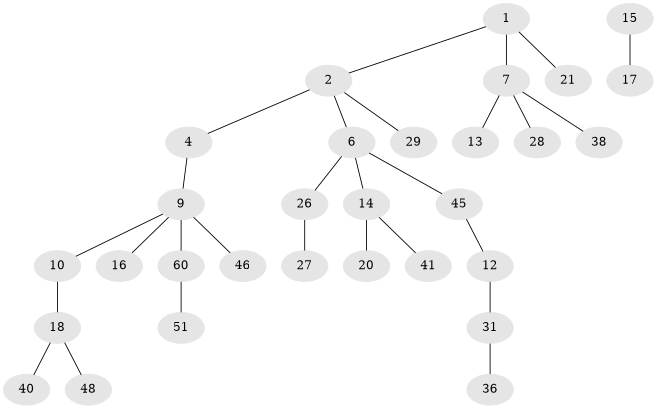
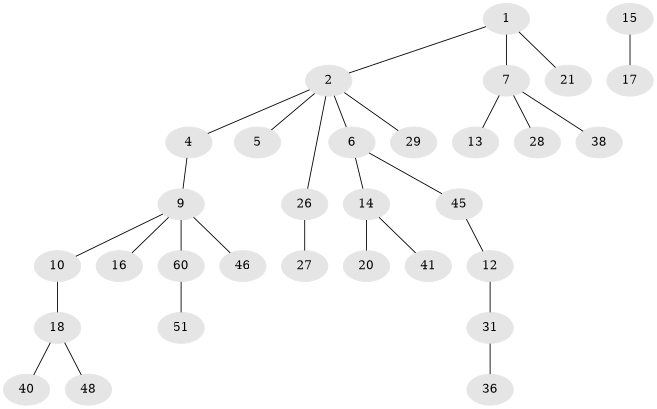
node "5": added
edge "6" -- "26": now "2" -- "26"
